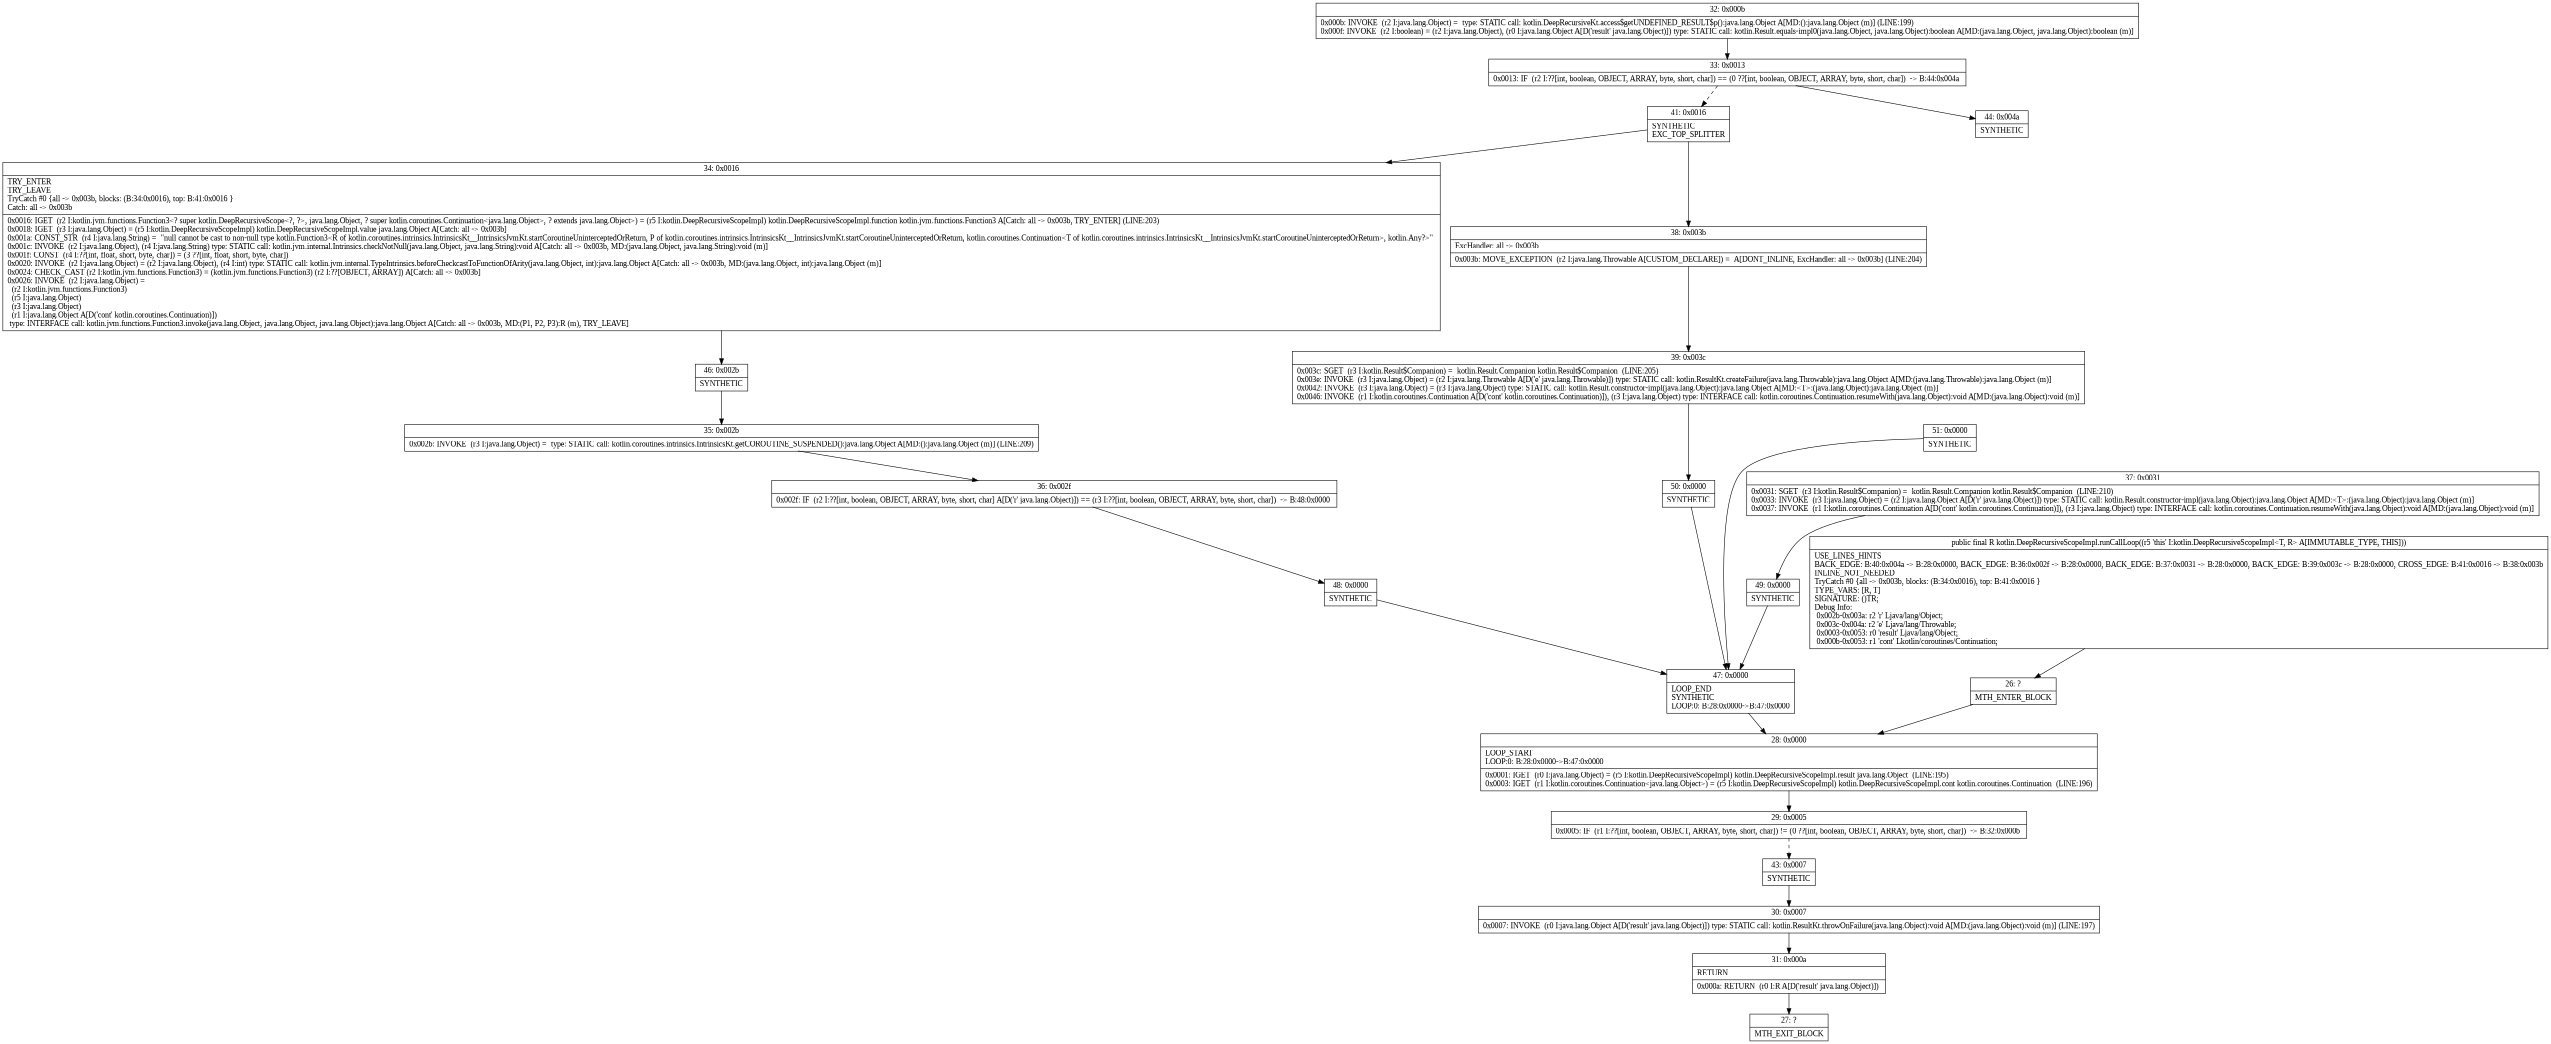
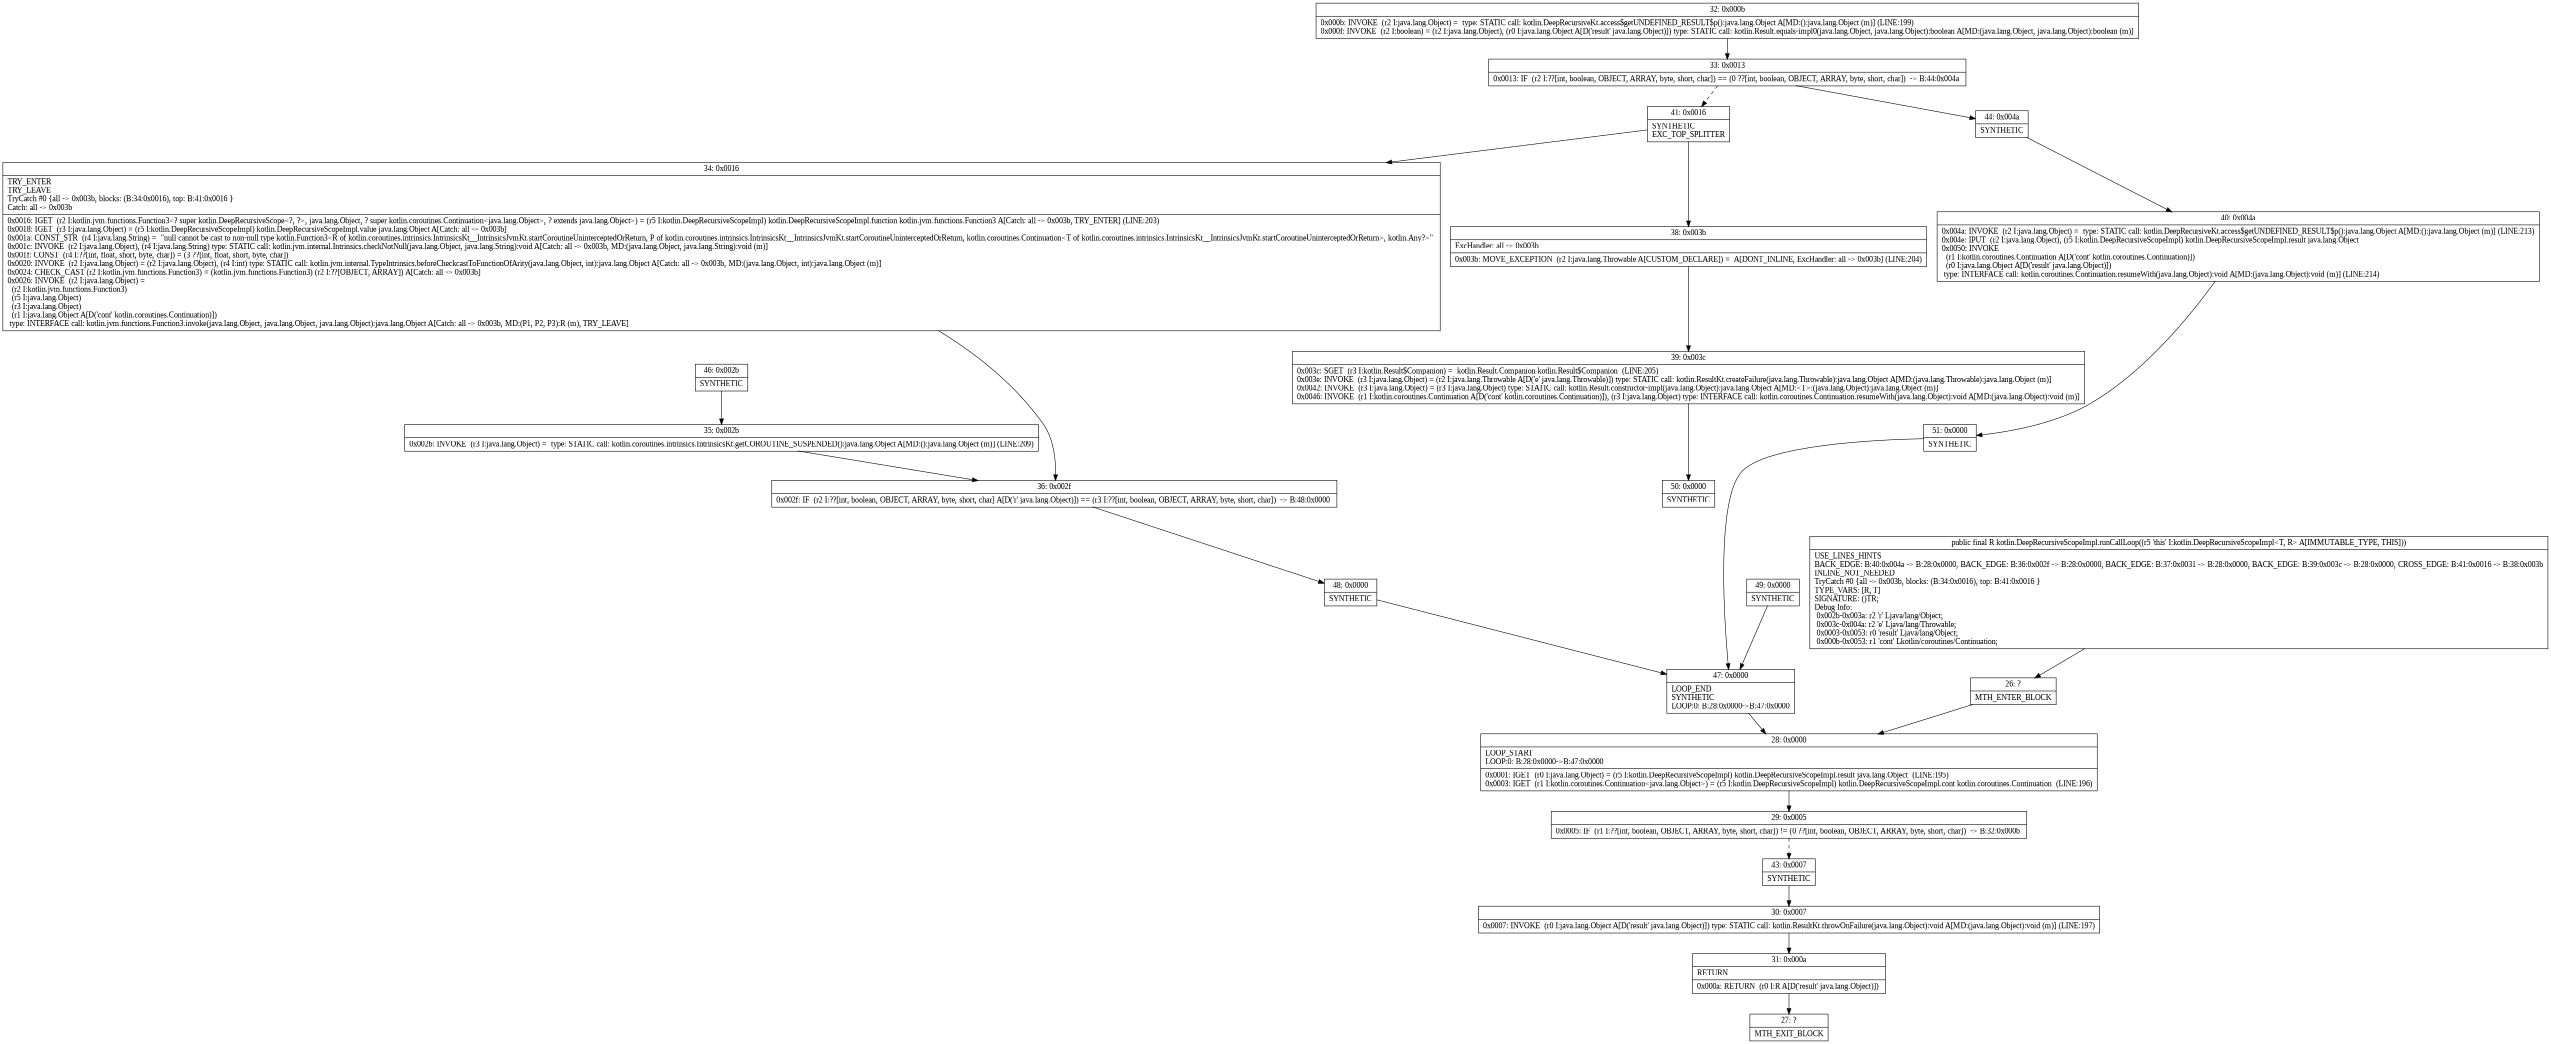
node "40: 0x004a": added
edge "34: 0x0016" -> "46: 0x002b": now "34: 0x0016" -> "36: 0x002f"
node "37: 0x0031": removed
edge "50: 0x0000" -> "47: 0x0000": removed
